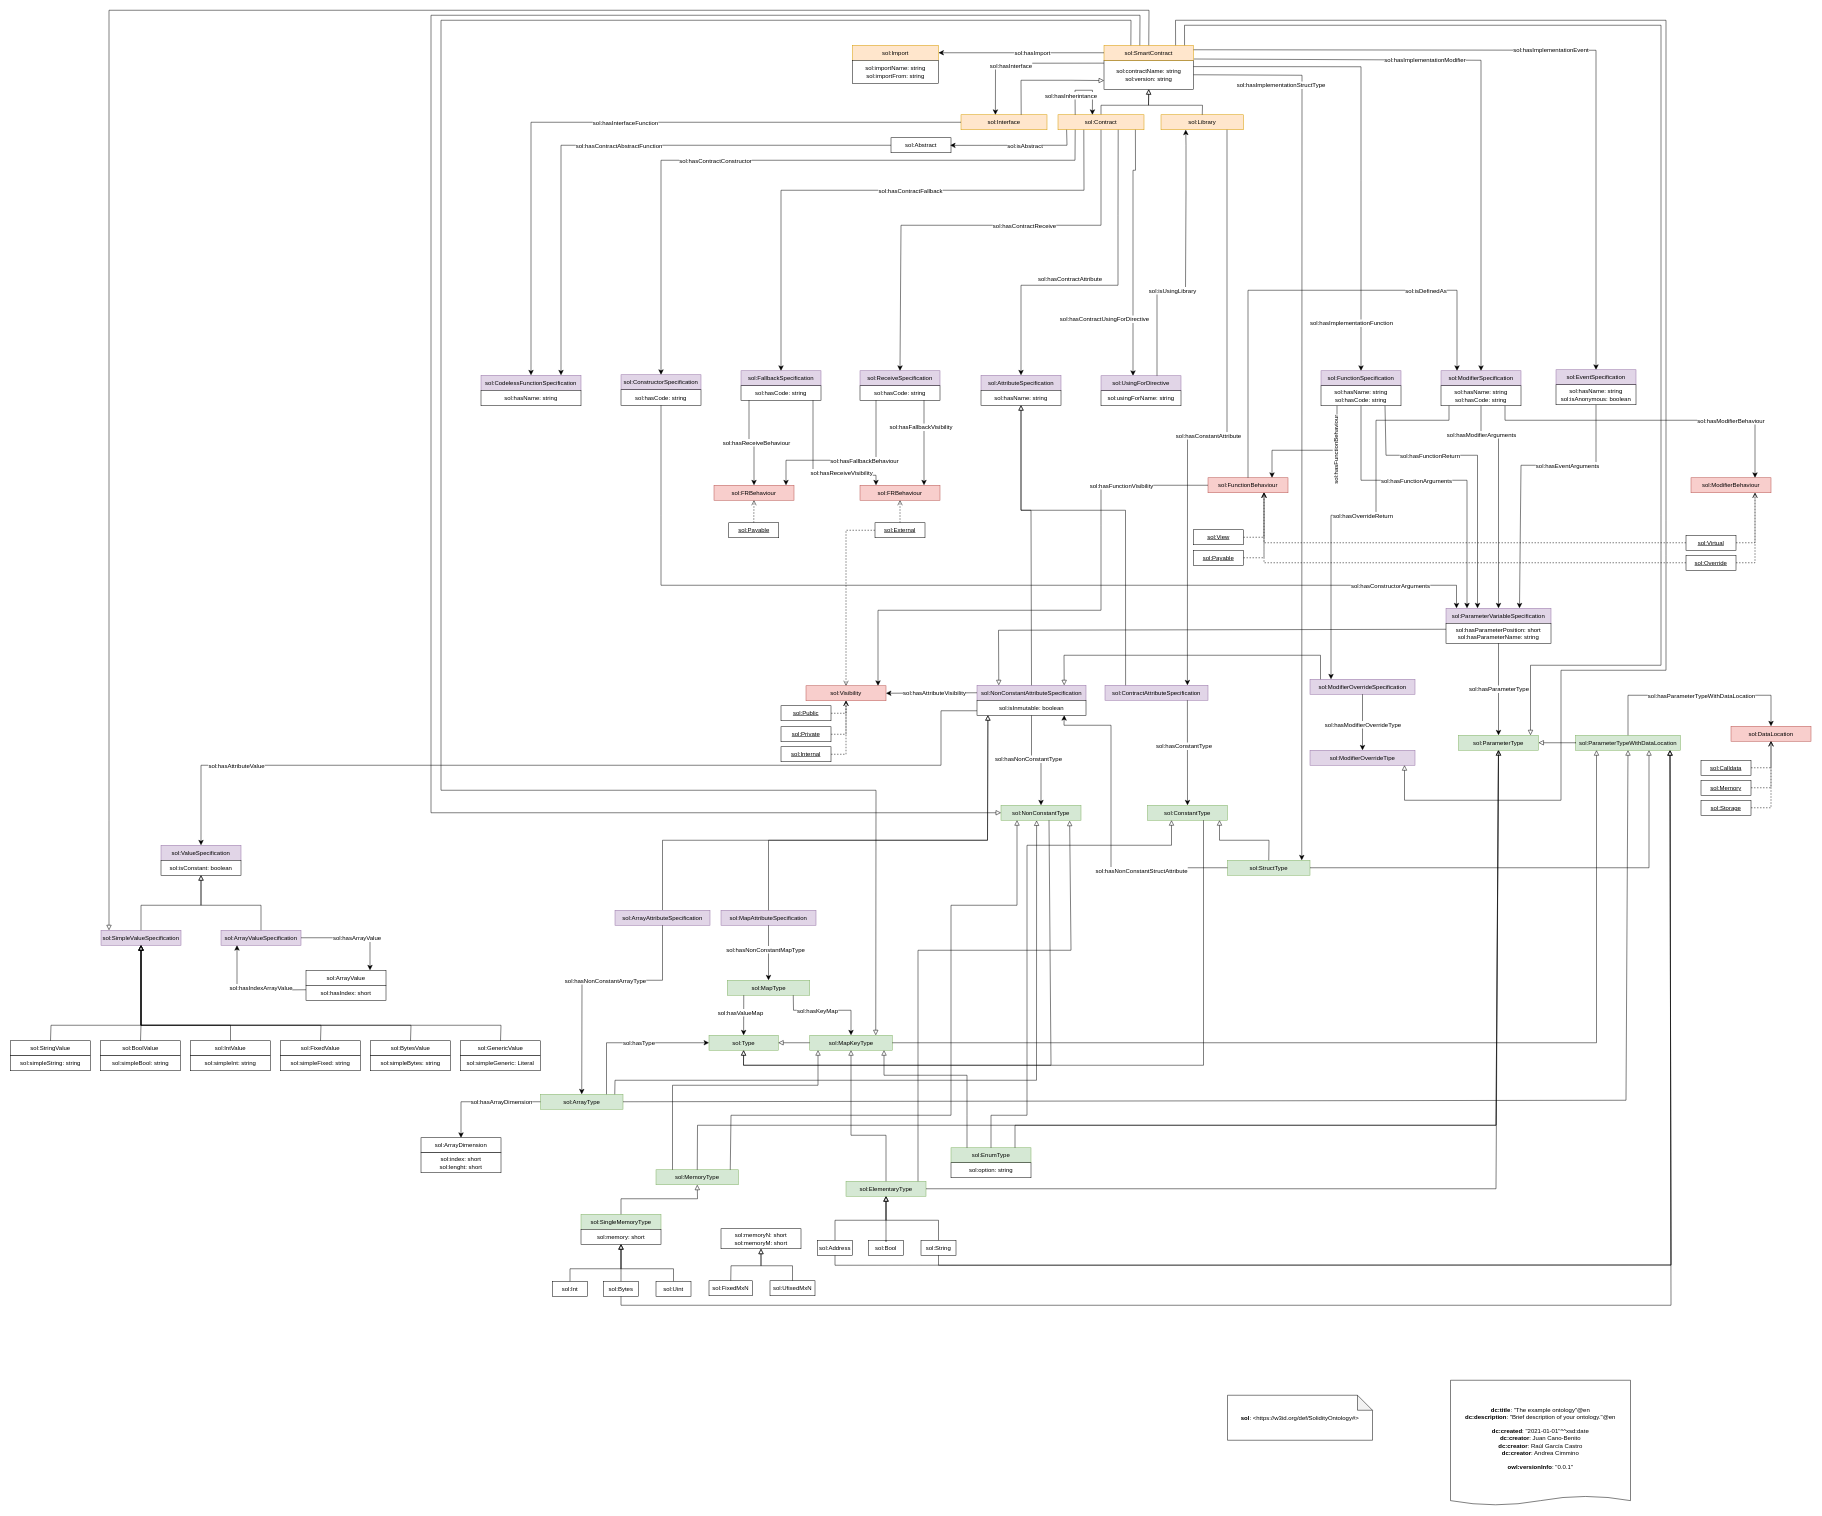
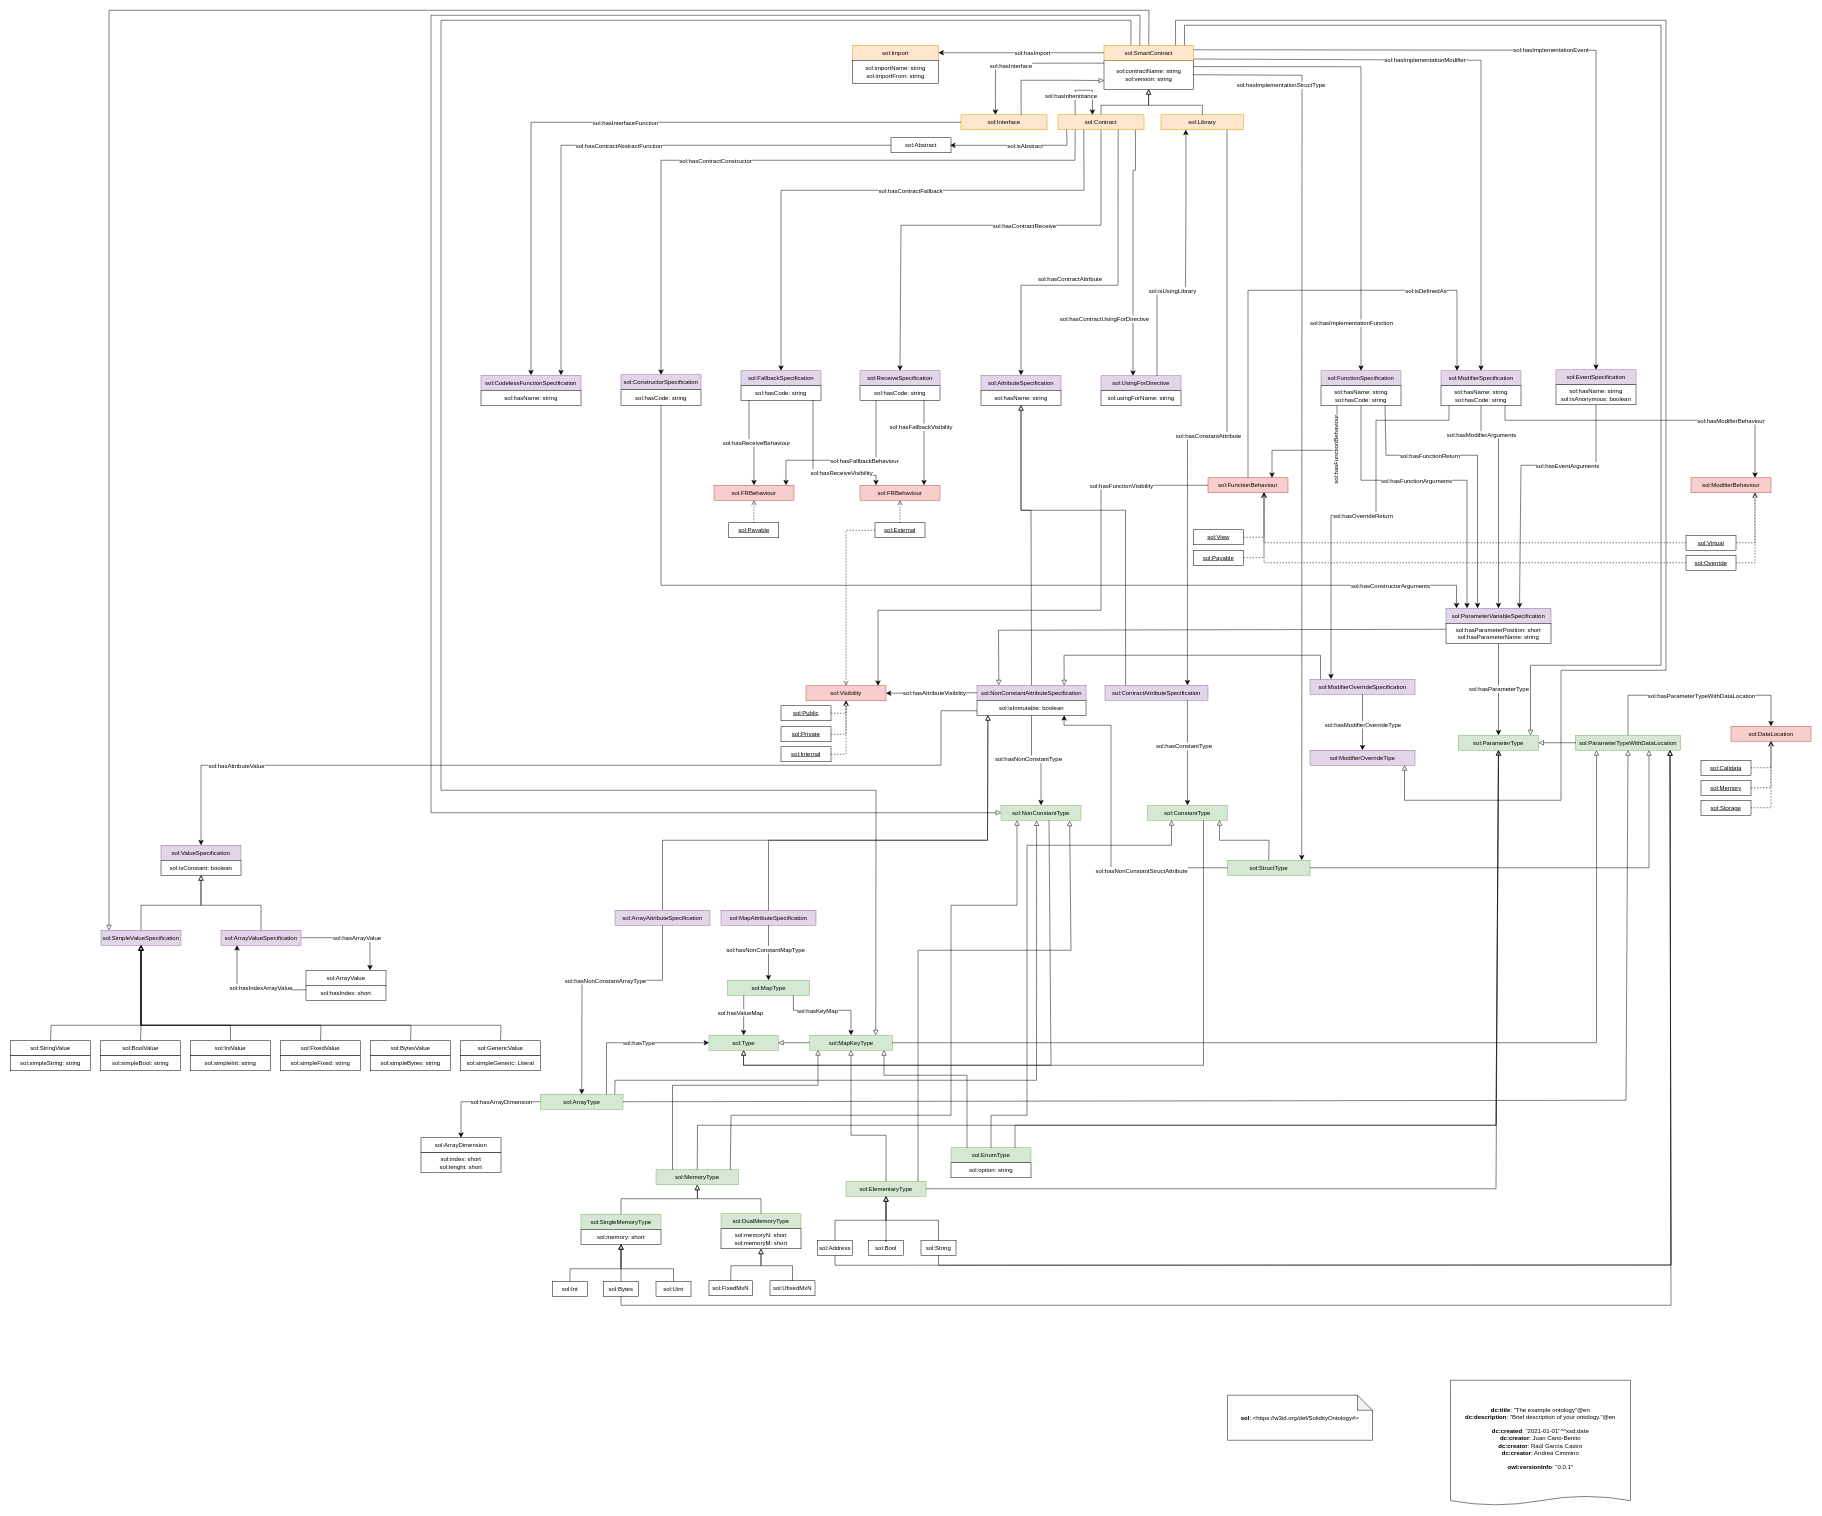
edge "sol:DualMemoryType" -> "sol:MemoryType": added
node "sol:DualMemoryType": added
